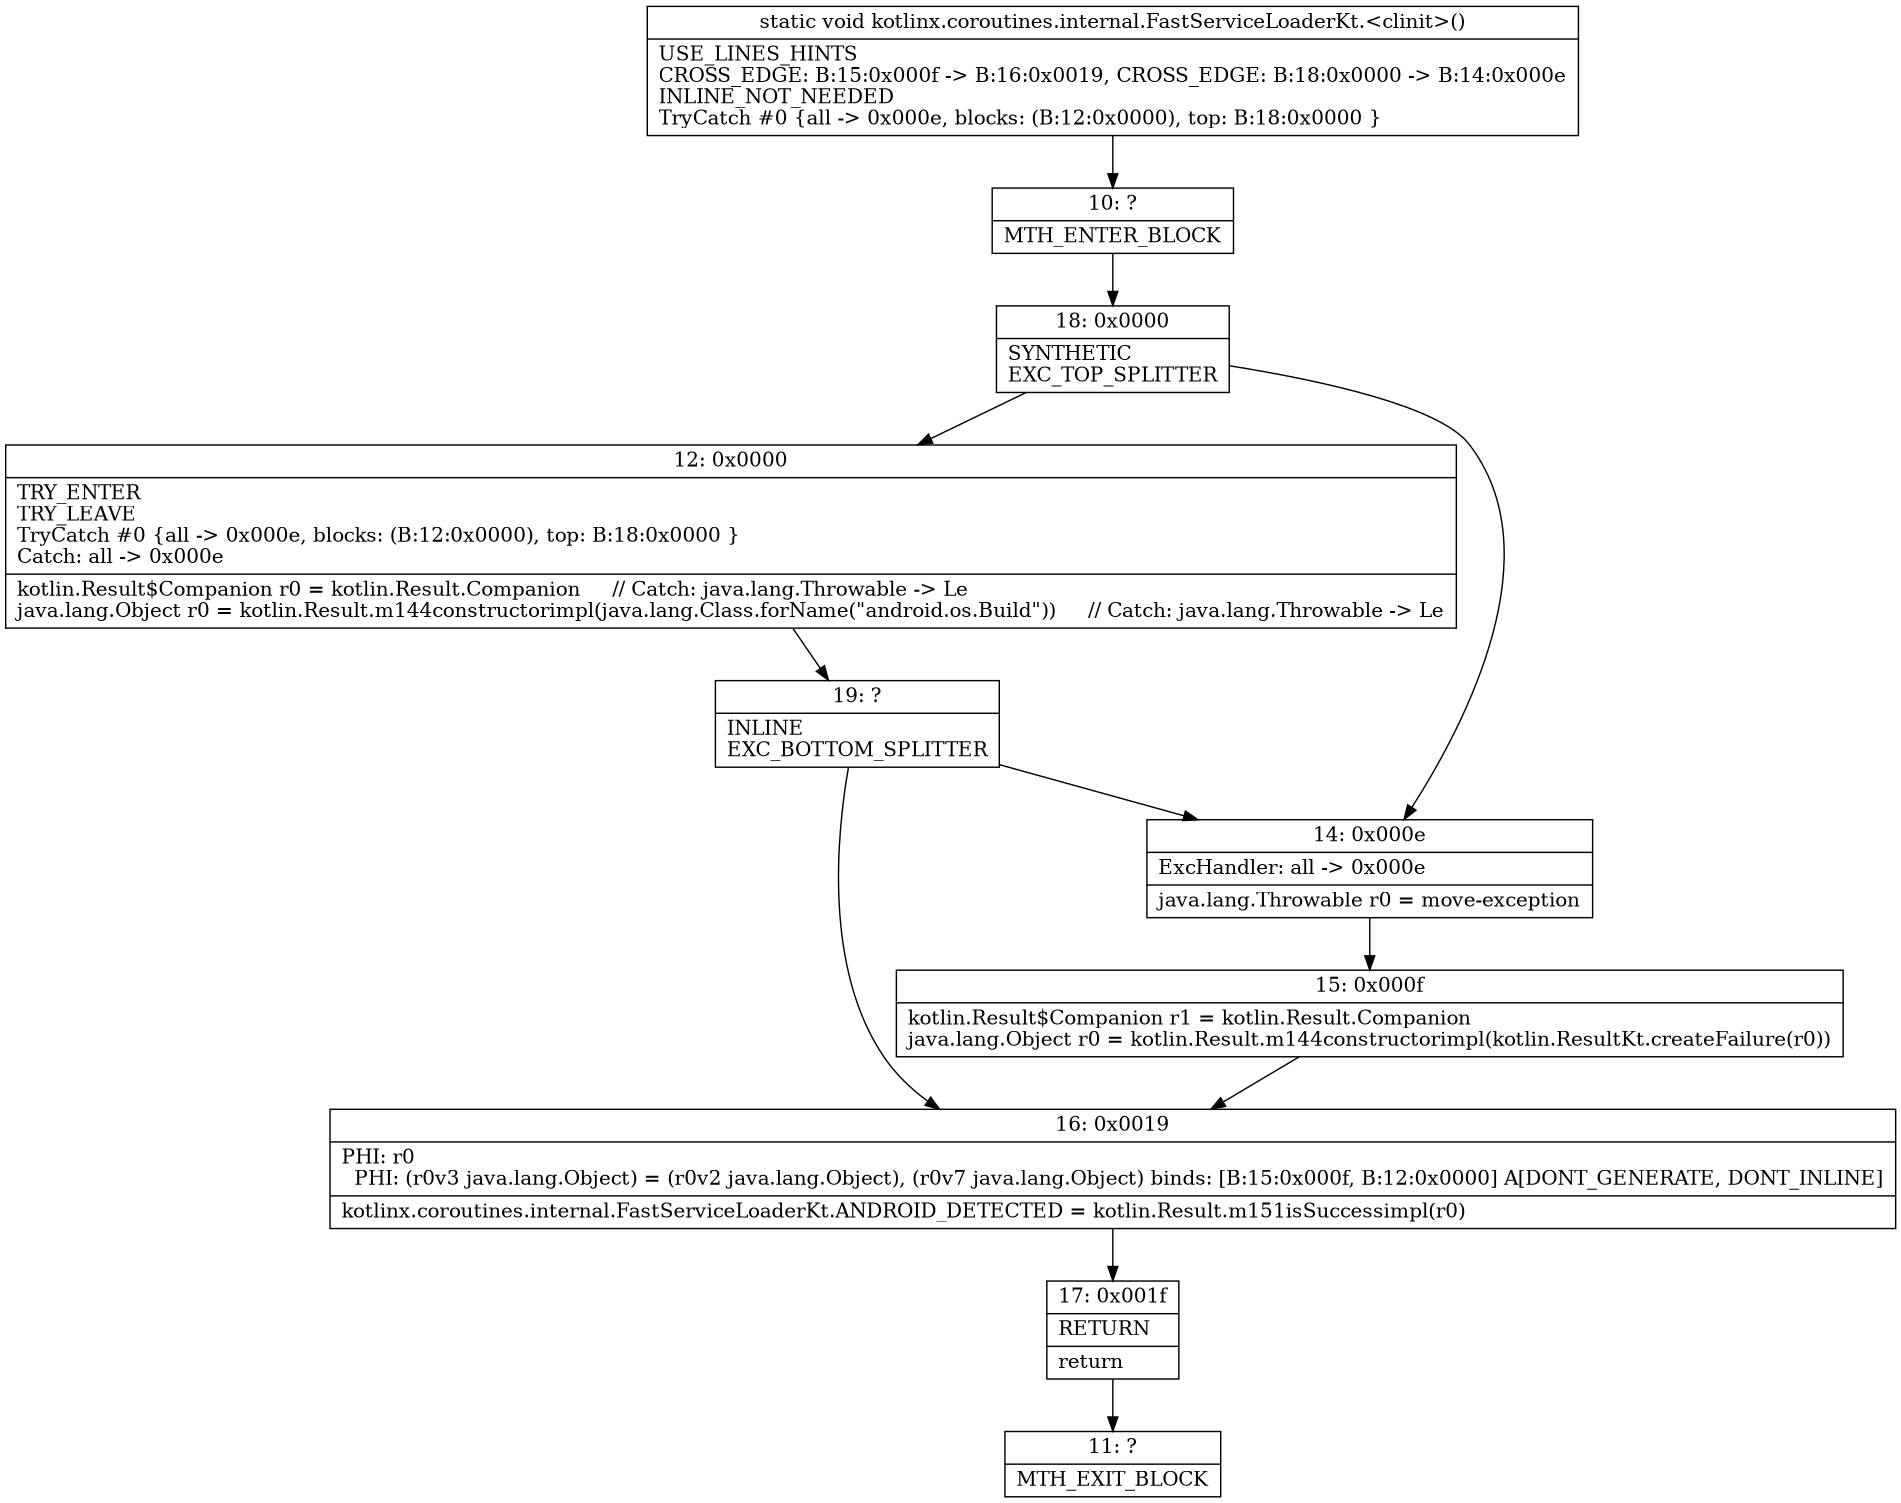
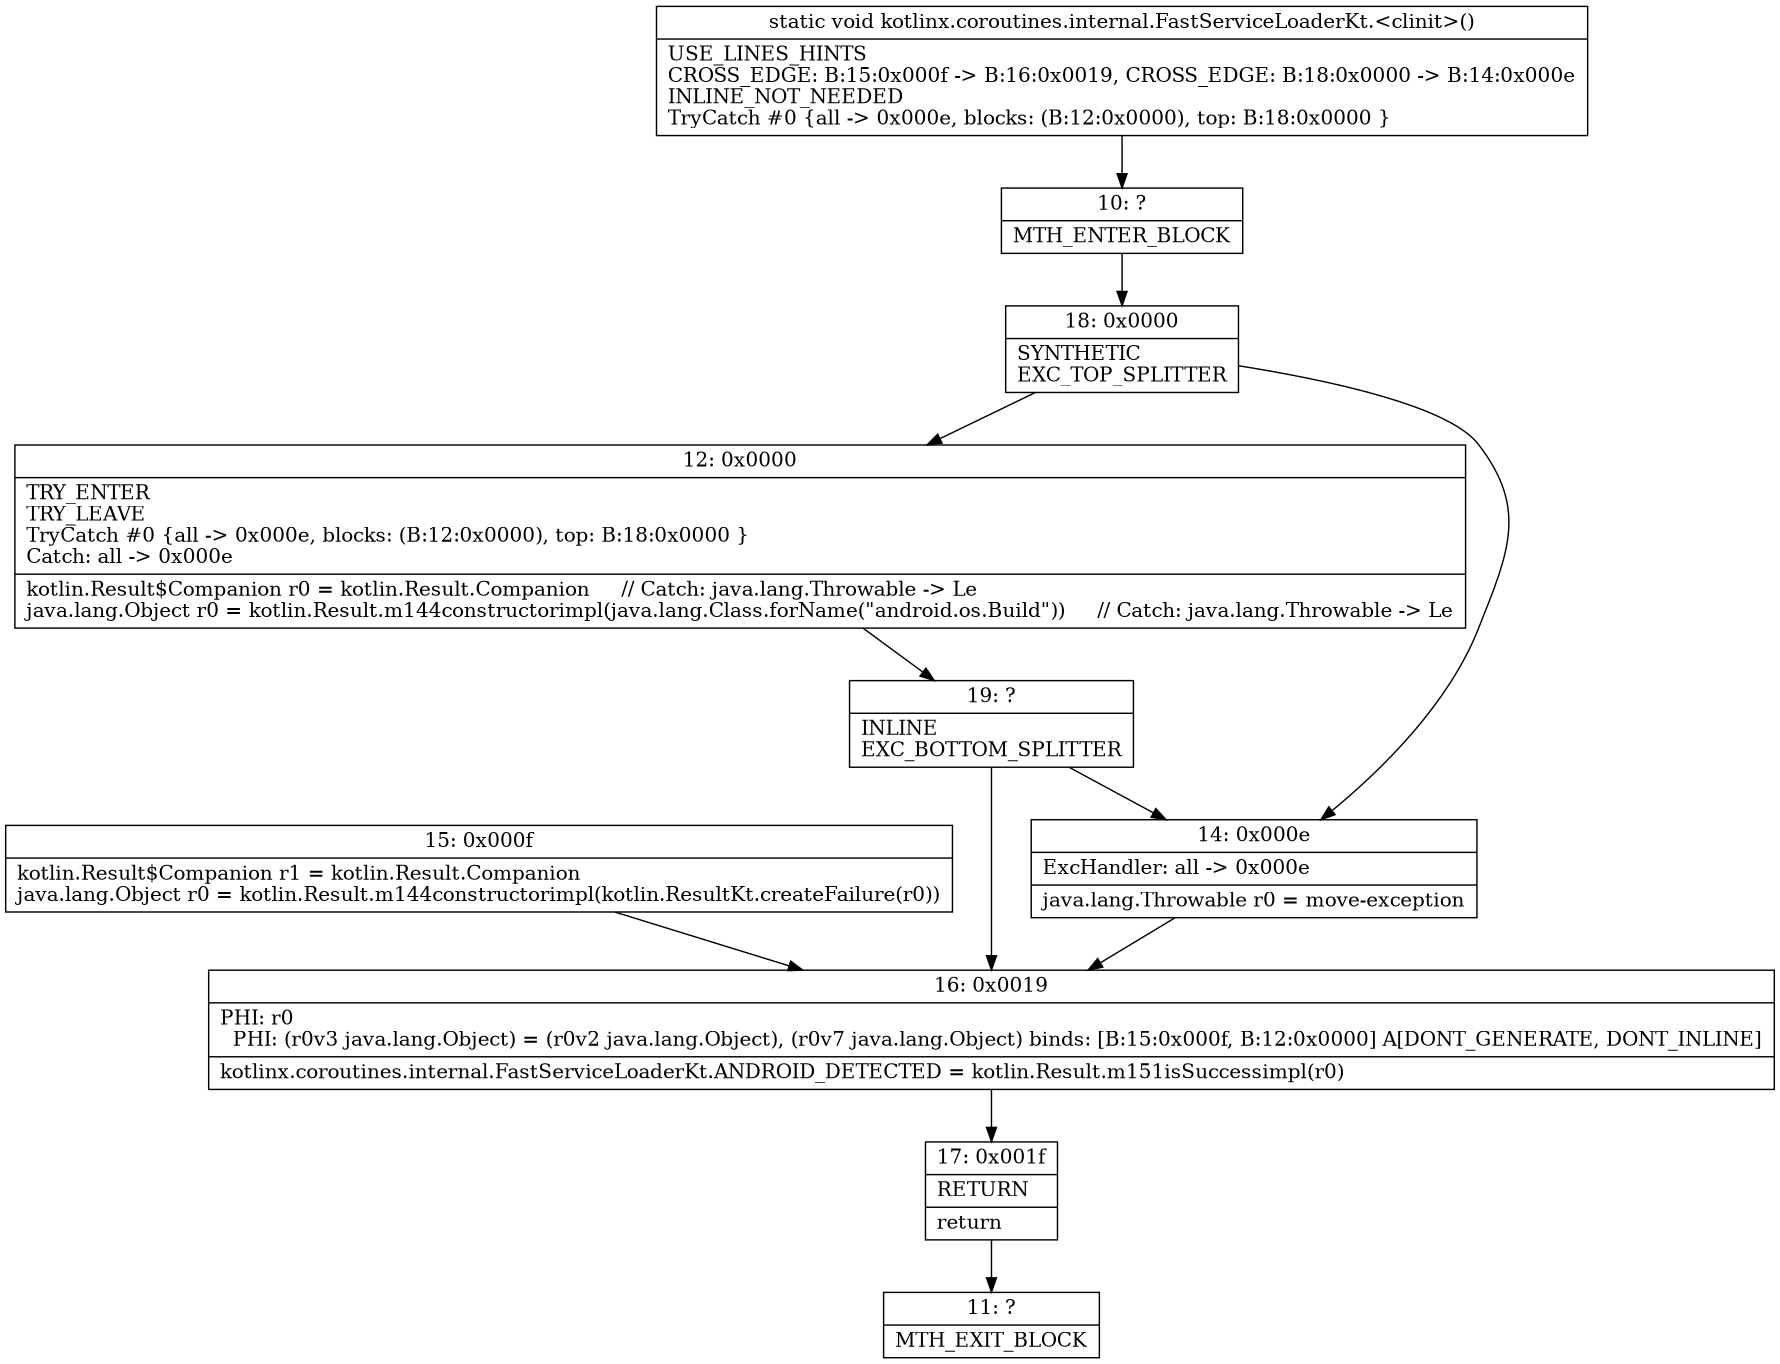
edge "14: 0x000e" -> "15: 0x000f": now "14: 0x000e" -> "16: 0x0019"
